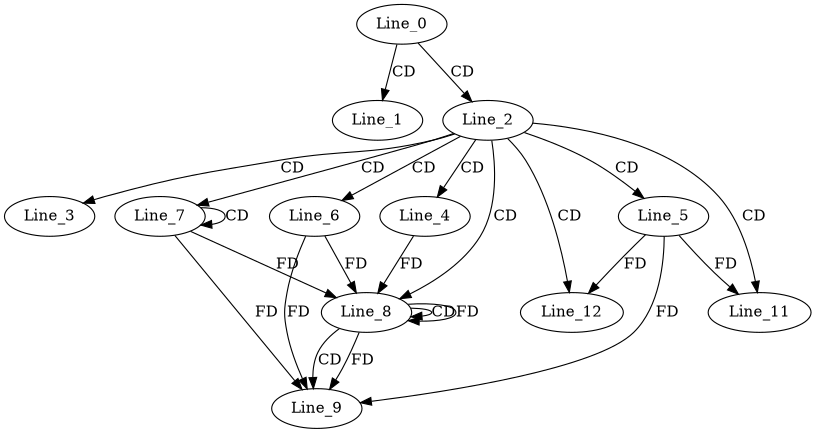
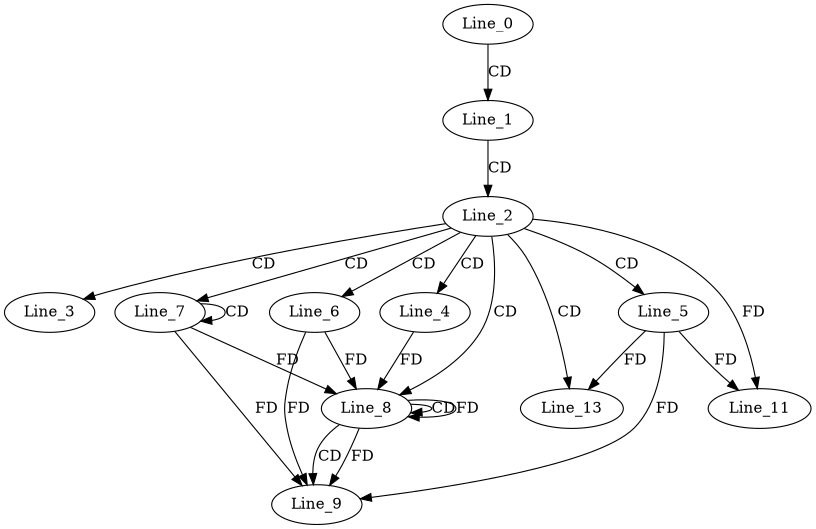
edge "Line_0" -> "Line_2": now "Line_1" -> "Line_2"
edge "Line_2" -> "Line_11": label "CD" -> "FD"
node "Line_12": label "Line_12" -> "Line_13"
